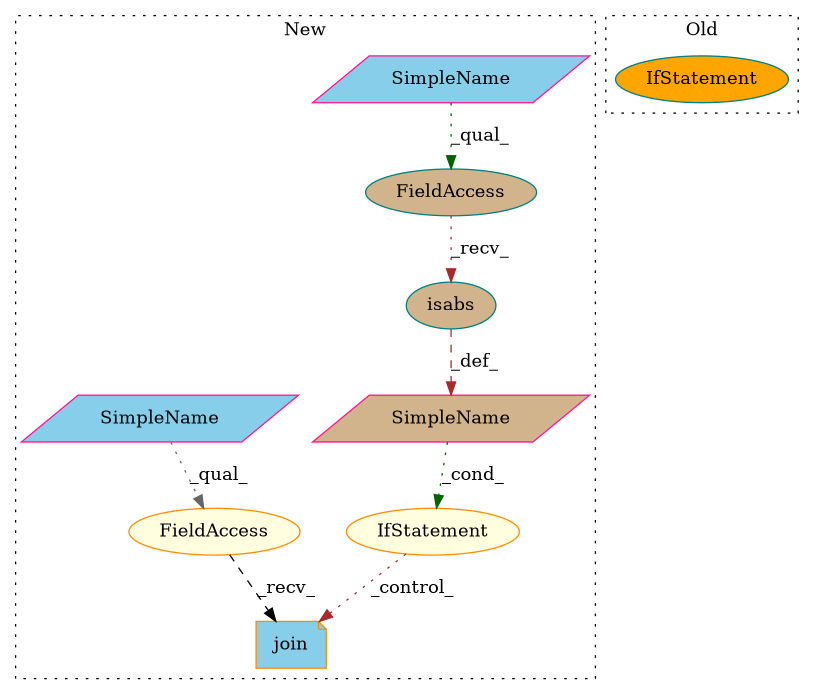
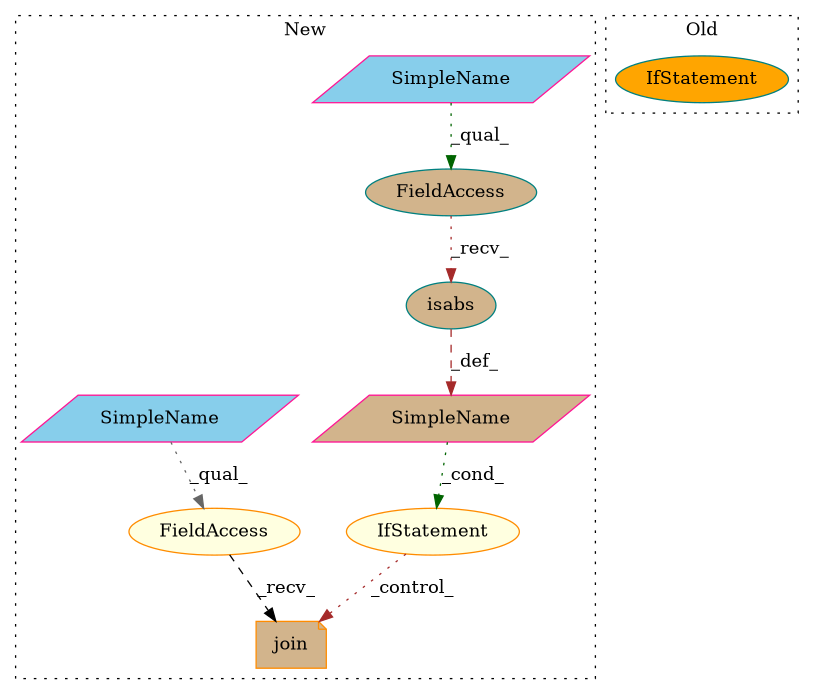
node "join": fillcolor skyblue -> tan
